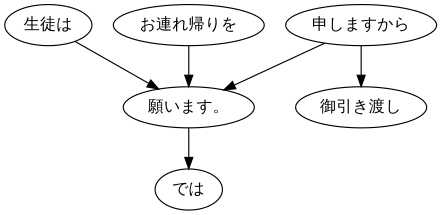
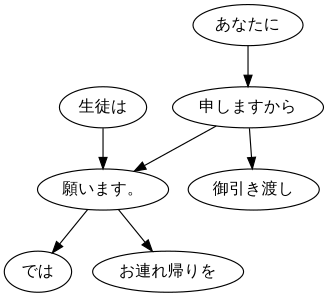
node "あなたに": added
edge "お連れ帰りを" -> "願います。": reversed
